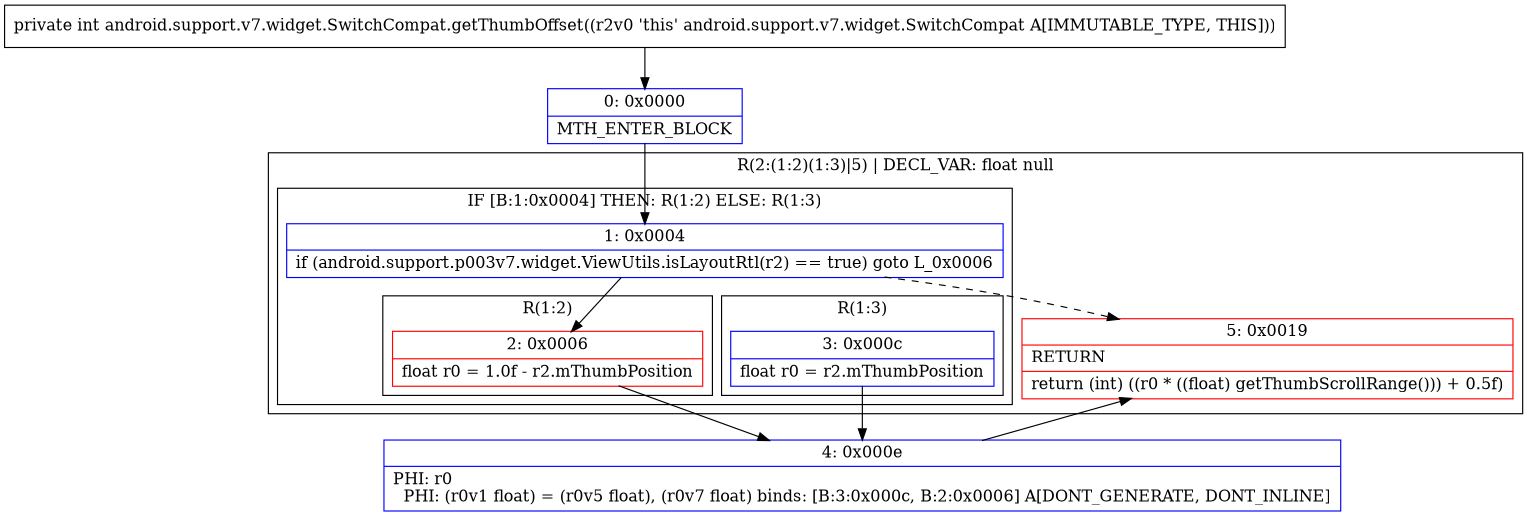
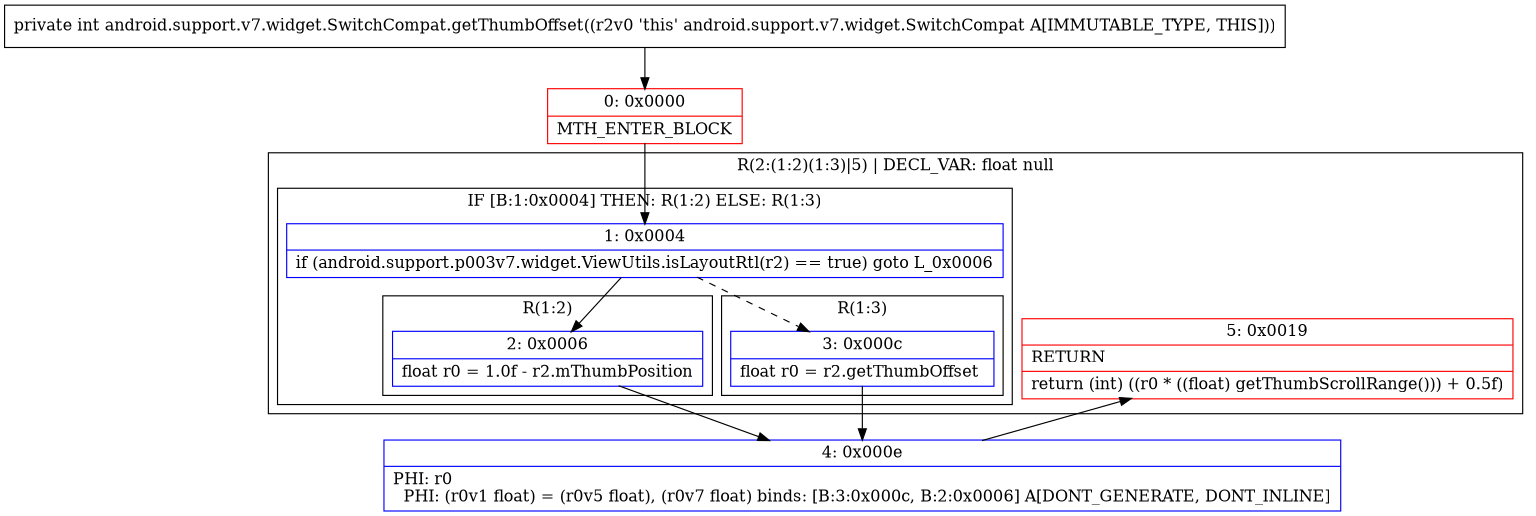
node "0: 0x0000": color blue -> red
edge "1: 0x0004" -> "5: 0x0019": now "1: 0x0004" -> "3: 0x000c"
node "2: 0x0006": color red -> blue
node "3: 0x000c": text "float r0 = r2.mThumbPosition" -> "float r0 = r2.getThumbOffset"
